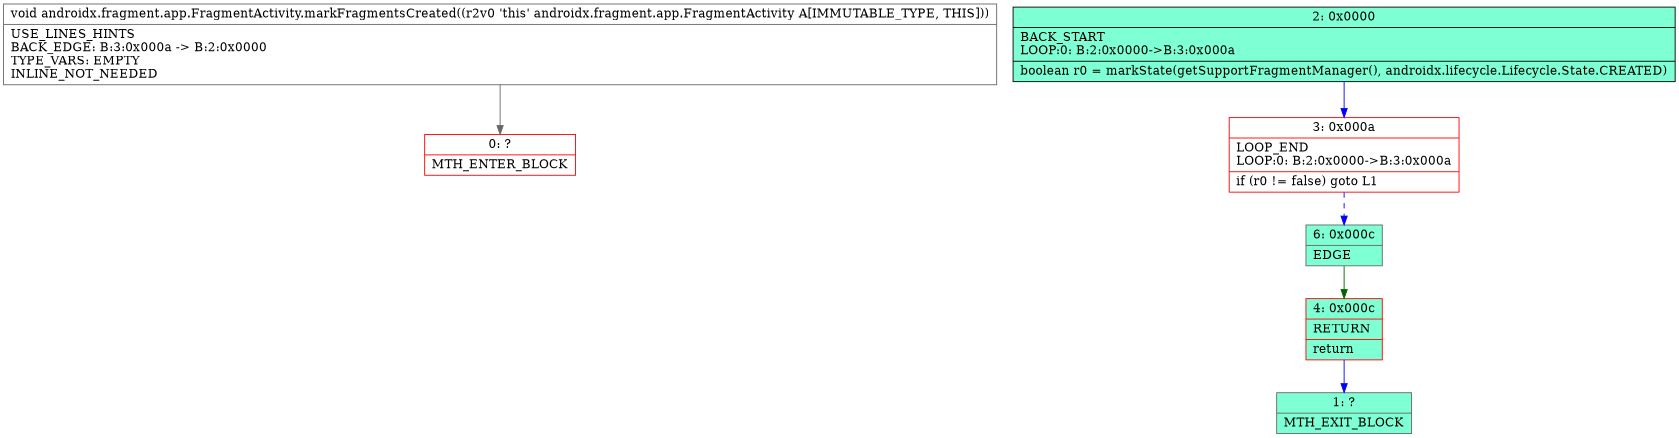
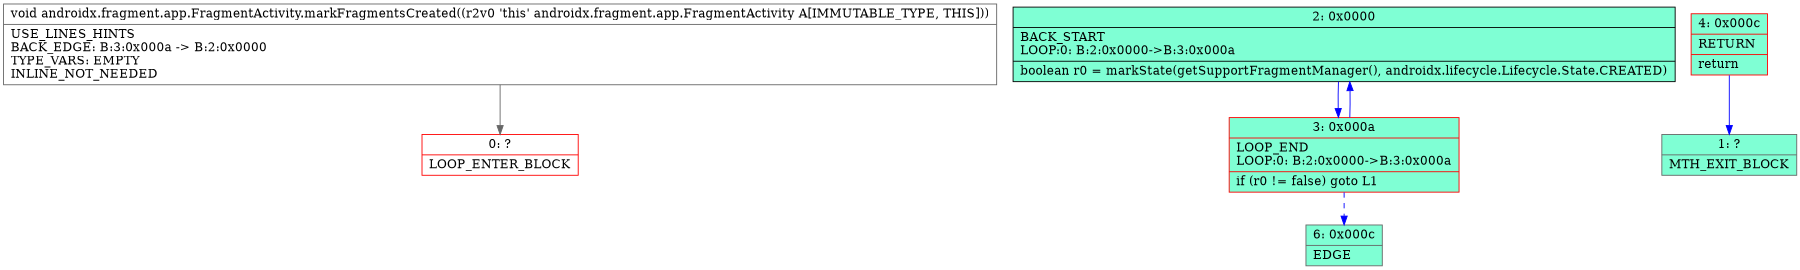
edge "3: 0x000a" -> "2: 0x0000": added
node "3: 0x000a": fillcolor white -> aquamarine
node "0: ?": text "MTH_ENTER_BLOCK" -> "LOOP_ENTER_BLOCK"
edge "6: 0x000c" -> "4: 0x000c": removed
